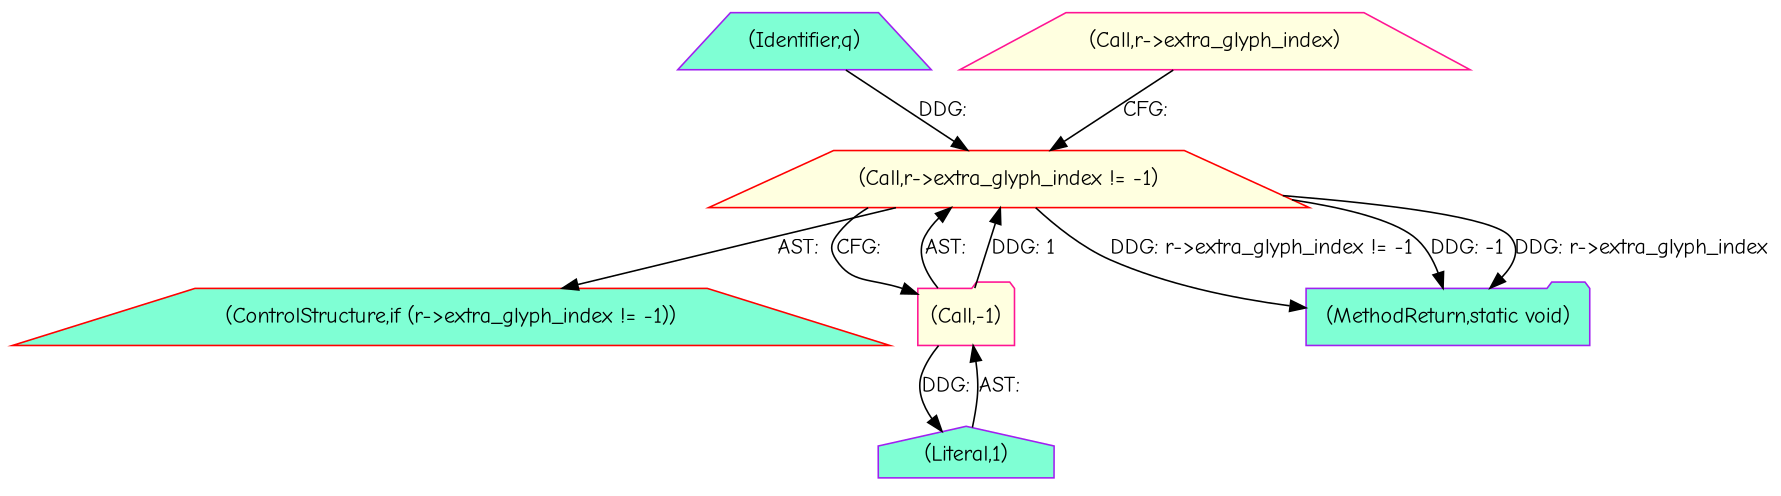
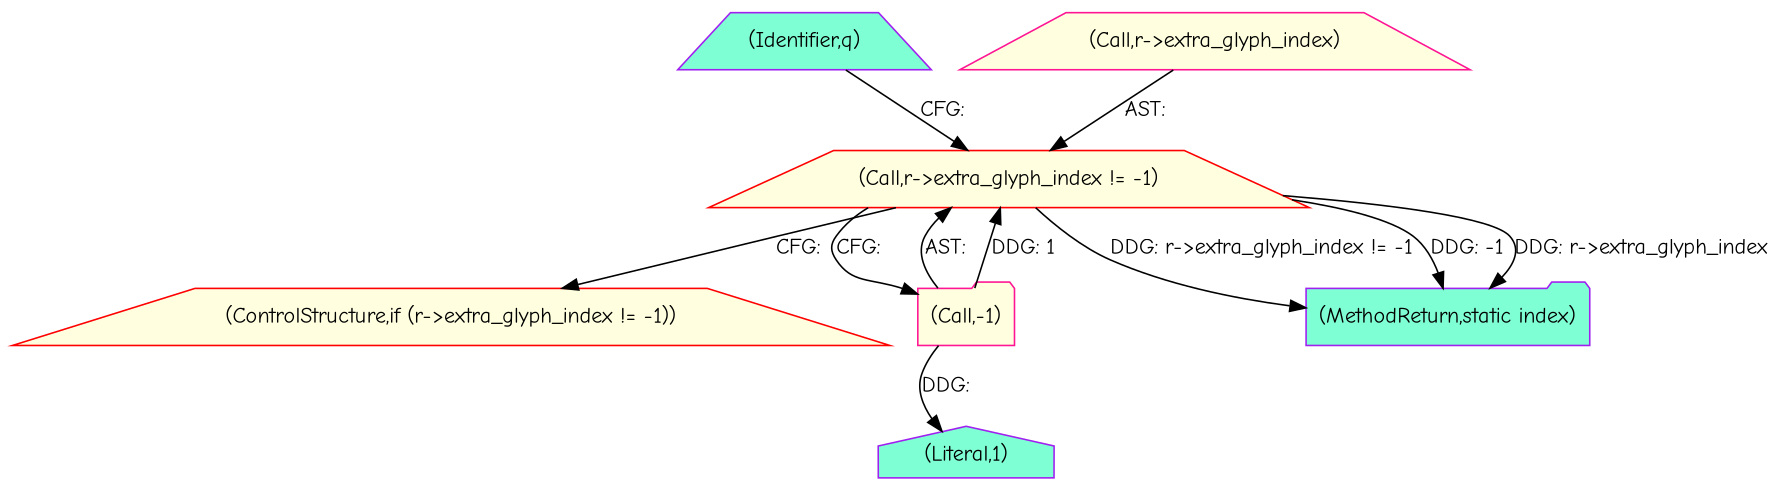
edge "(Identifier,q)" -> "(Call,r->extra_glyph_index != -1)": label "DDG: " -> "CFG: "
edge "(Call,r->extra_glyph_index)" -> "(Call,r->extra_glyph_index != -1)": label "CFG: " -> "AST: "
edge "(Call,r->extra_glyph_index != -1)" -> "(ControlStructure,if (r->extra_glyph_index != -1))": label "AST: " -> "CFG: "
node "(ControlStructure,if (r->extra_glyph_index != -1))": fillcolor aquamarine -> lightyellow
node "(MethodReturn,static void)": label "(MethodReturn,static void)" -> "(MethodReturn,static index)"
edge "(Literal,1)" -> "(Call,-1)": removed, label "AST:"
